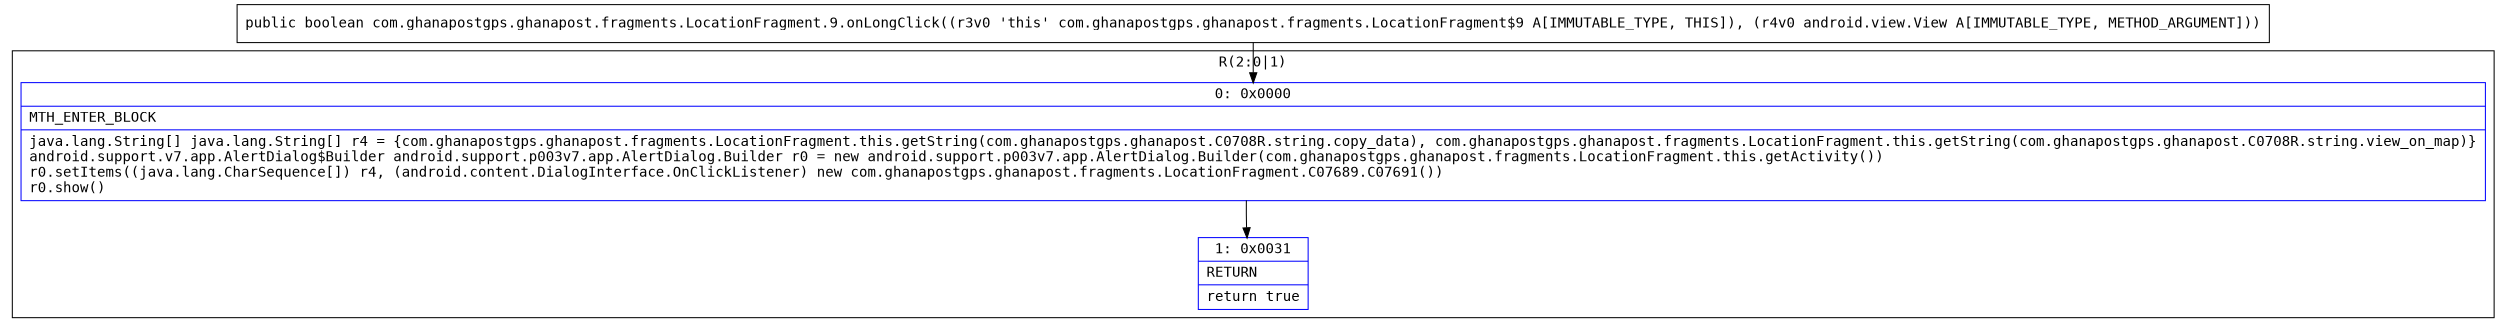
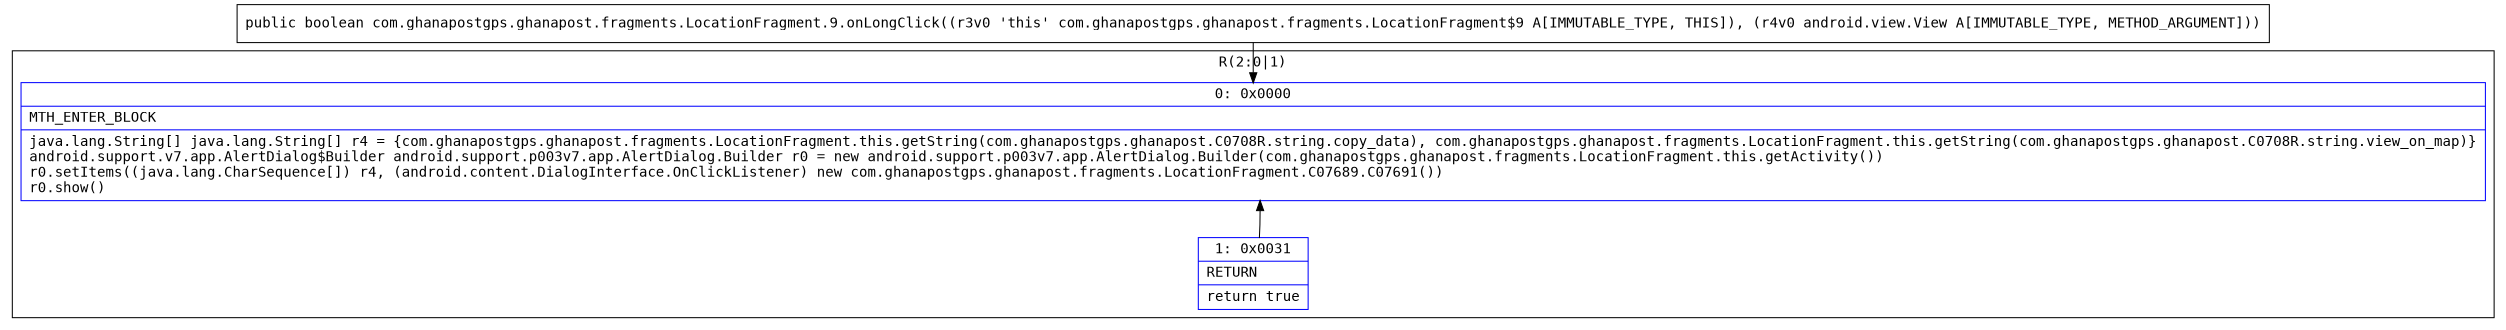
edge "0: 0x0000" -> "1: 0x0031": reversed
